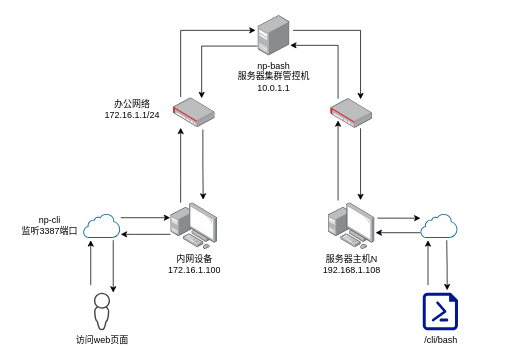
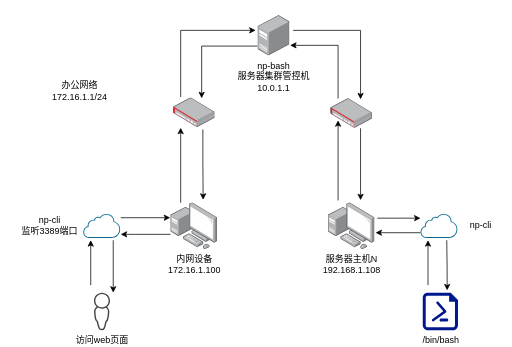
node "办公网络 172.16.1.1/24": moved (132, 110) -> (79, 91)
node "np-cli 监听3387端口": label "np-cli 监听3387端口" -> "np-cli 监听3389端口"
node "np-cli": added
node "/cli/bash": label "/cli/bash" -> "/bin/bash"
